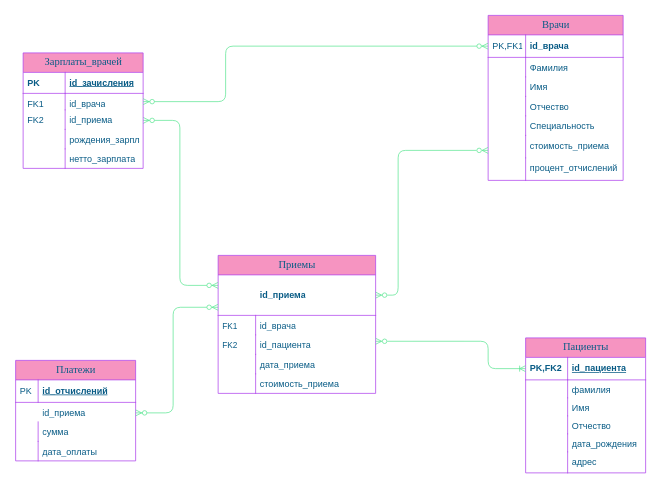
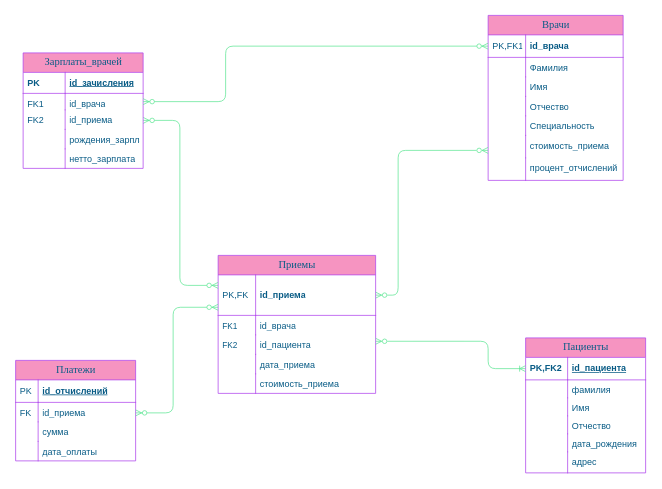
node "PK,FK": added
node "FK": added
